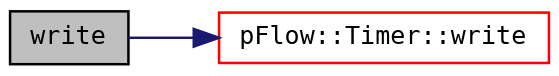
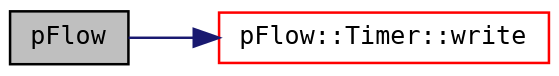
node "write": label "write" -> "pFlow"
